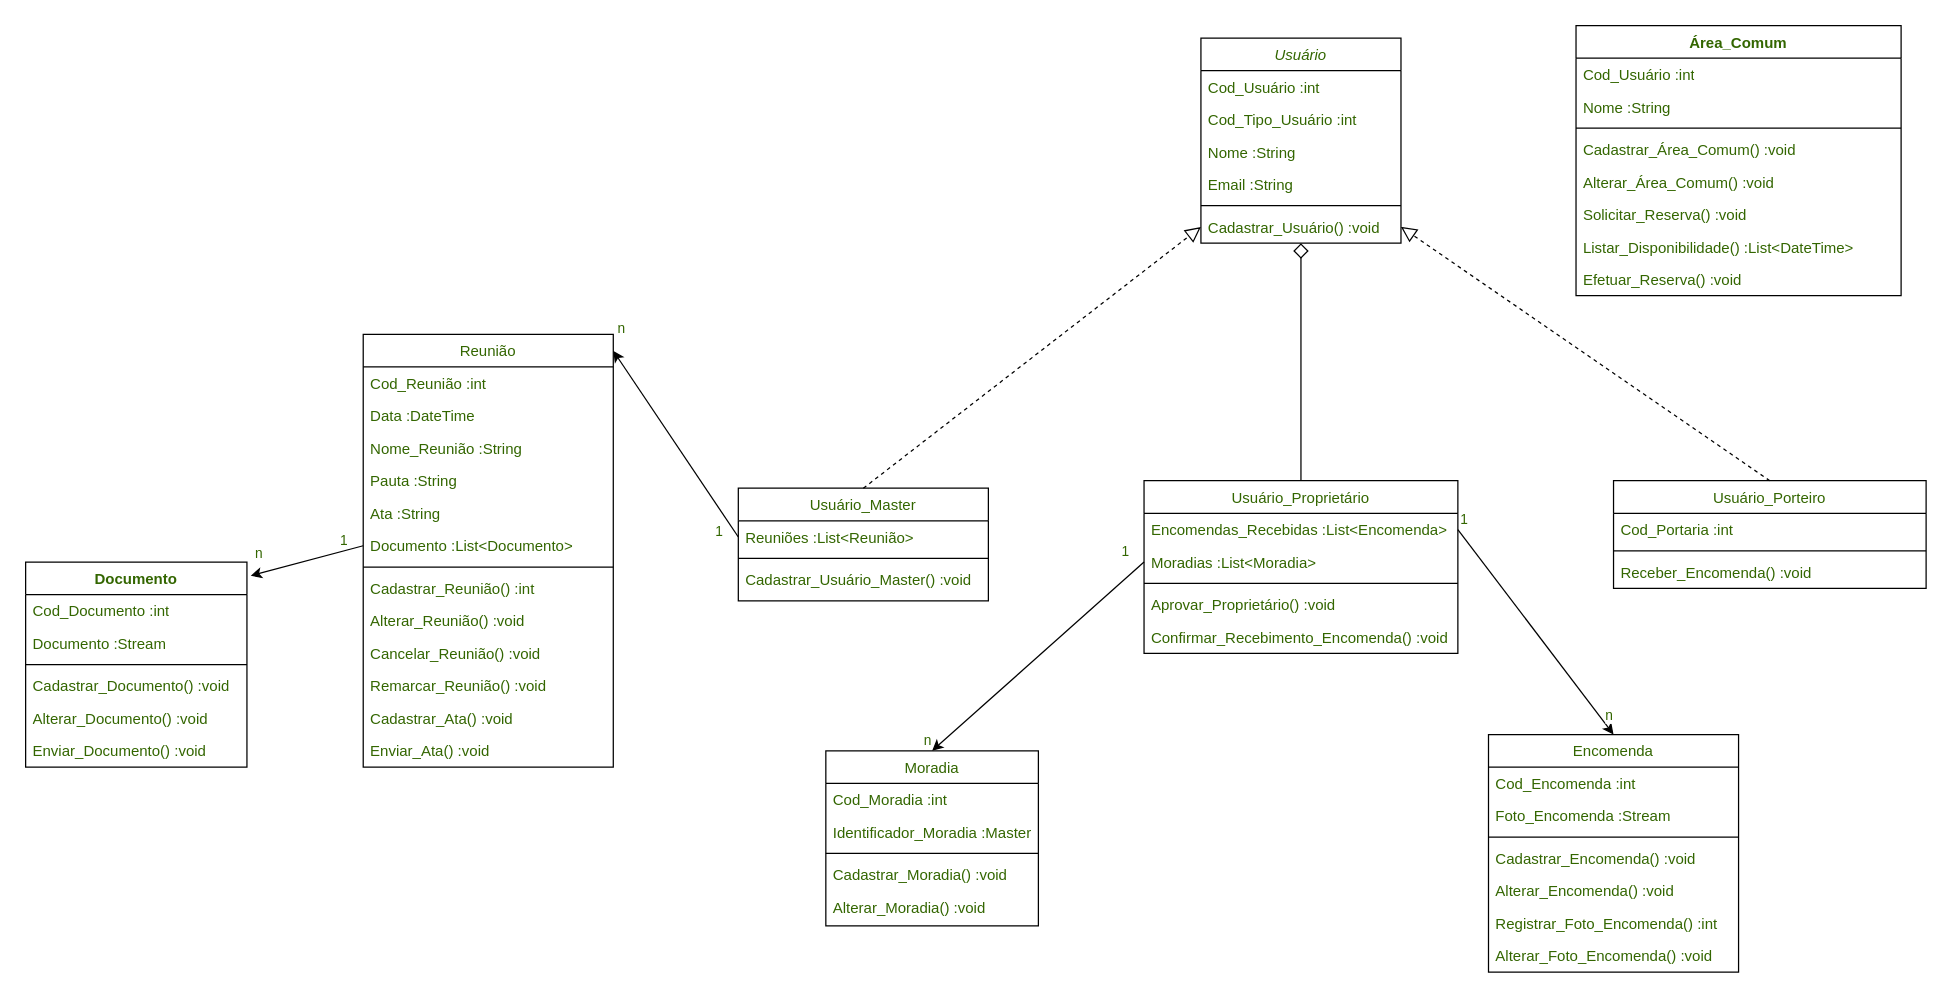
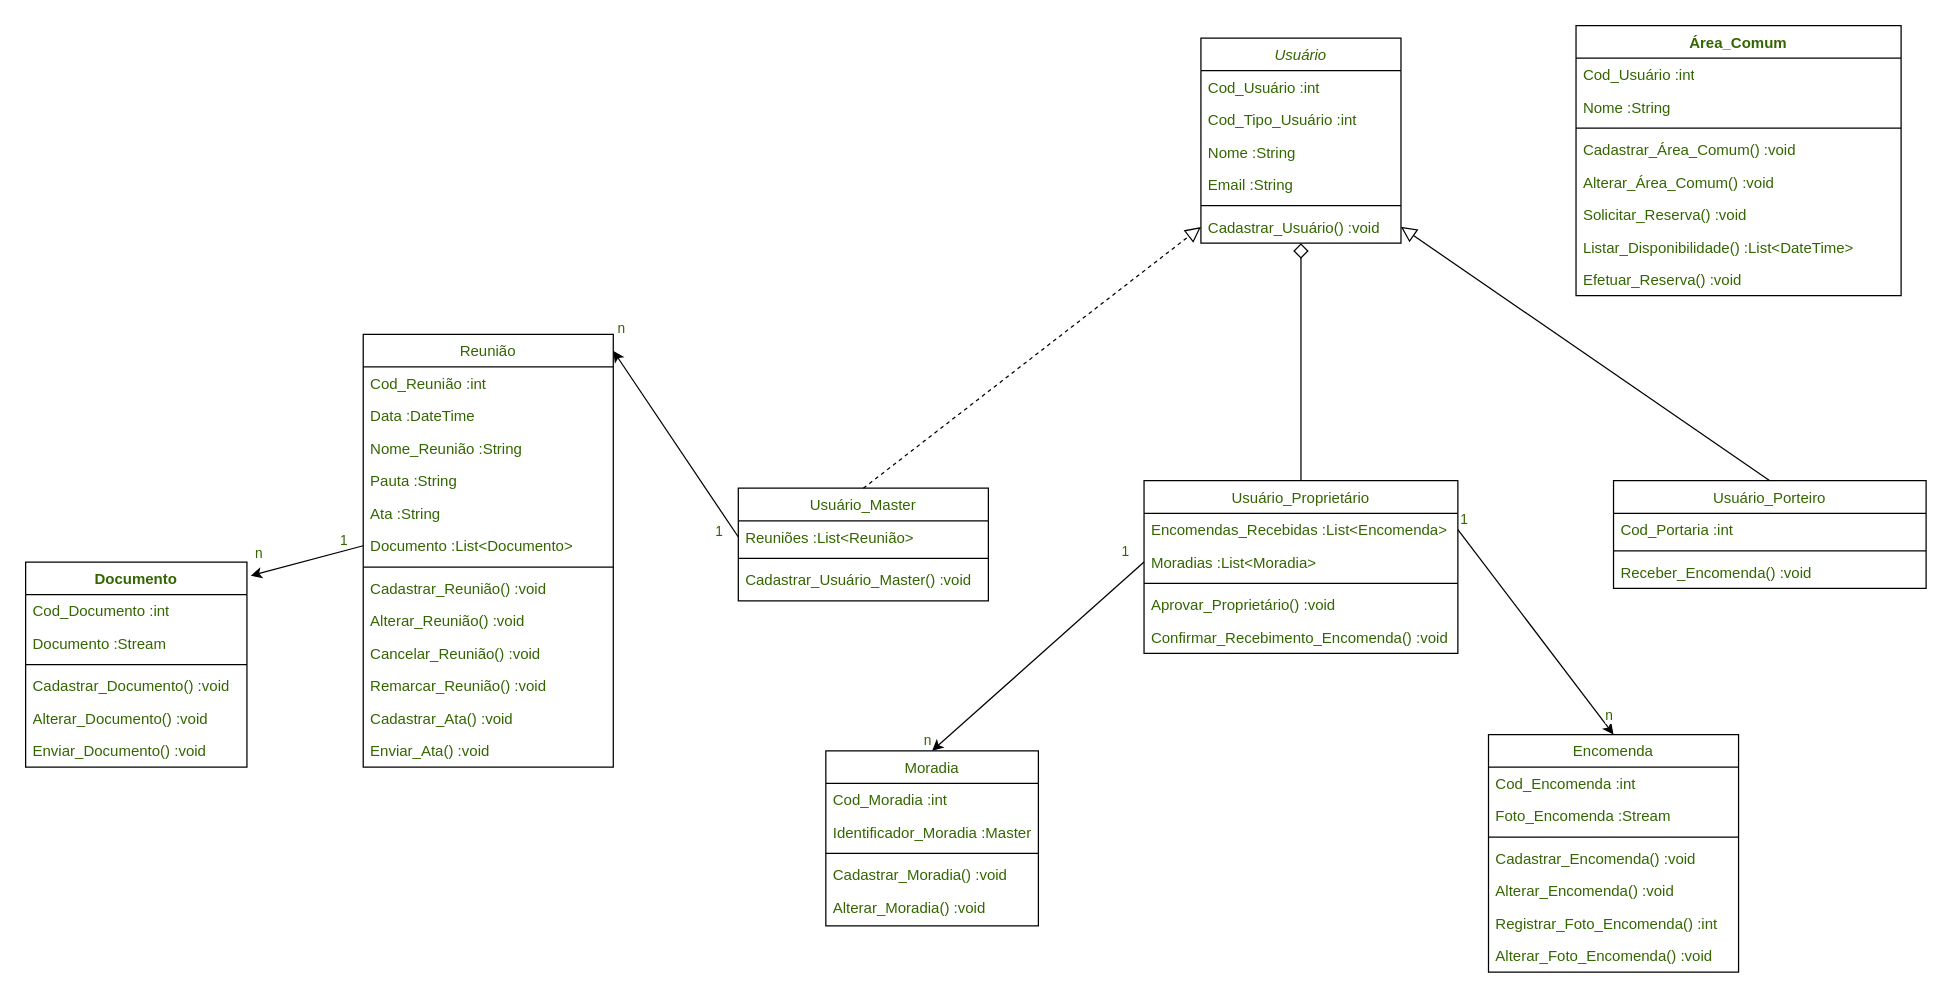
edge "Usuário_Porteiro" -> "Cadastrar_Usuário() :void": style dashed -> solid
node "Cadastrar_Reunião() :int": label "Cadastrar_Reunião() :int" -> "Cadastrar_Reunião() :void"
